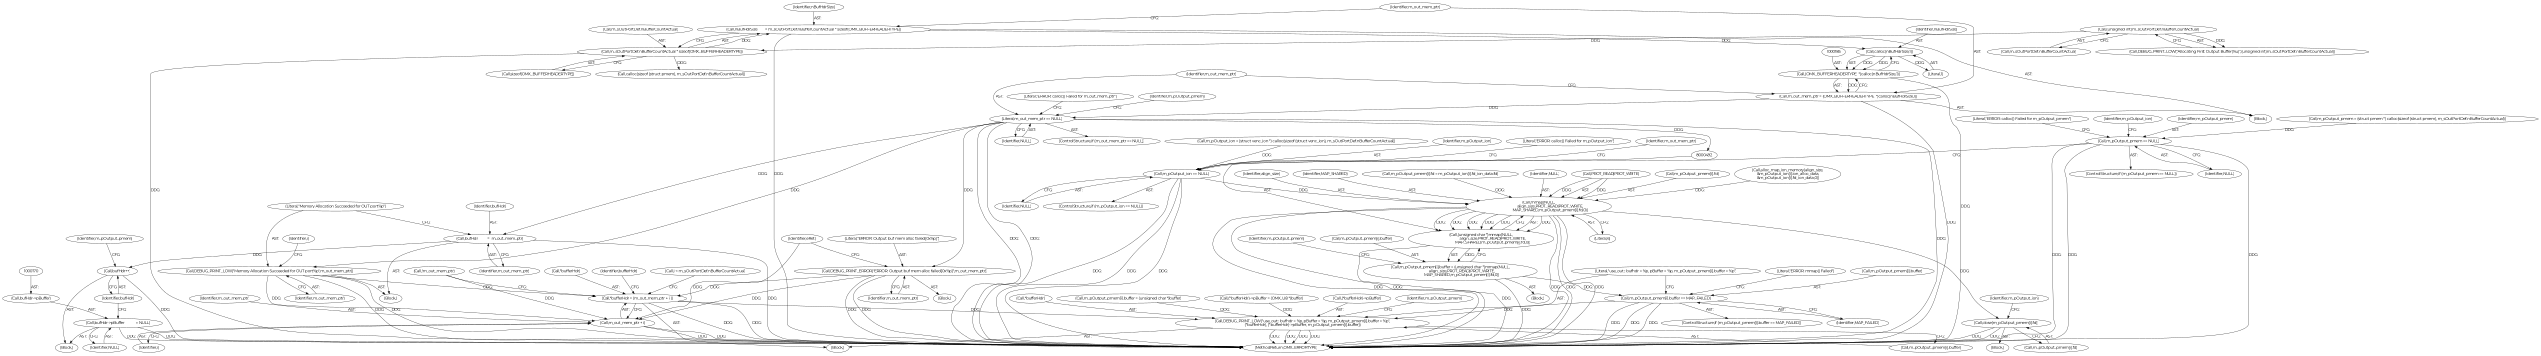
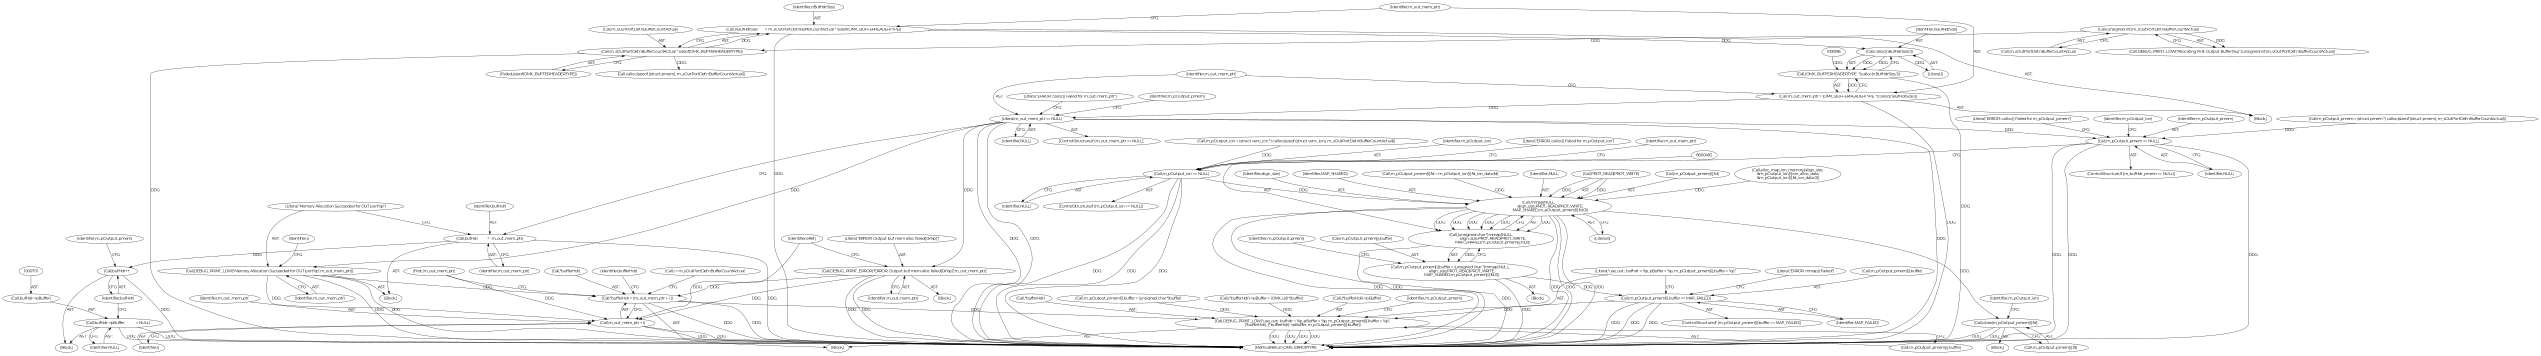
edge "1000185" -> "(Call,(OMX_BUFFERHEADERTYPE  *)calloc(nBufHdrSize,1))": label "AST: " -> "DDG: "
node "(Call,sizeof(OMX_BUFFERHEADERTYPE))": label "(Call,sizeof(OMX_BUFFERHEADERTYPE))" -> "(Failed,sizeof(OMX_BUFFERHEADERTYPE))"
edge "(Literal,m_out_mem_ptr == NULL)" -> "8000492": now "(Literal,m_out_mem_ptr == NULL)" -> "(Call,m_pOutput_pmem == NULL)"
edge "(Literal,m_out_mem_ptr == NULL)" -> "(Call,bufHdr          =  m_out_mem_ptr)": label "DDG: " -> "CFG: "
node "(ControlStructure,if (m_pOutput_pmem == NULL))": label "(ControlStructure,if (m_pOutput_pmem == NULL))" -> "(ControlStructure,if (m_bufHdr_pmem == NULL))"
node "(Call,!m_out_mem_ptr)": label "(Call,!m_out_mem_ptr)" -> "(First,!m_out_mem_ptr)"
